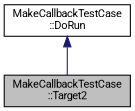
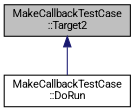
edge "MakeCallbackTestCase ::Target2" -> "MakeCallbackTestCase ::DoRun": reversed
